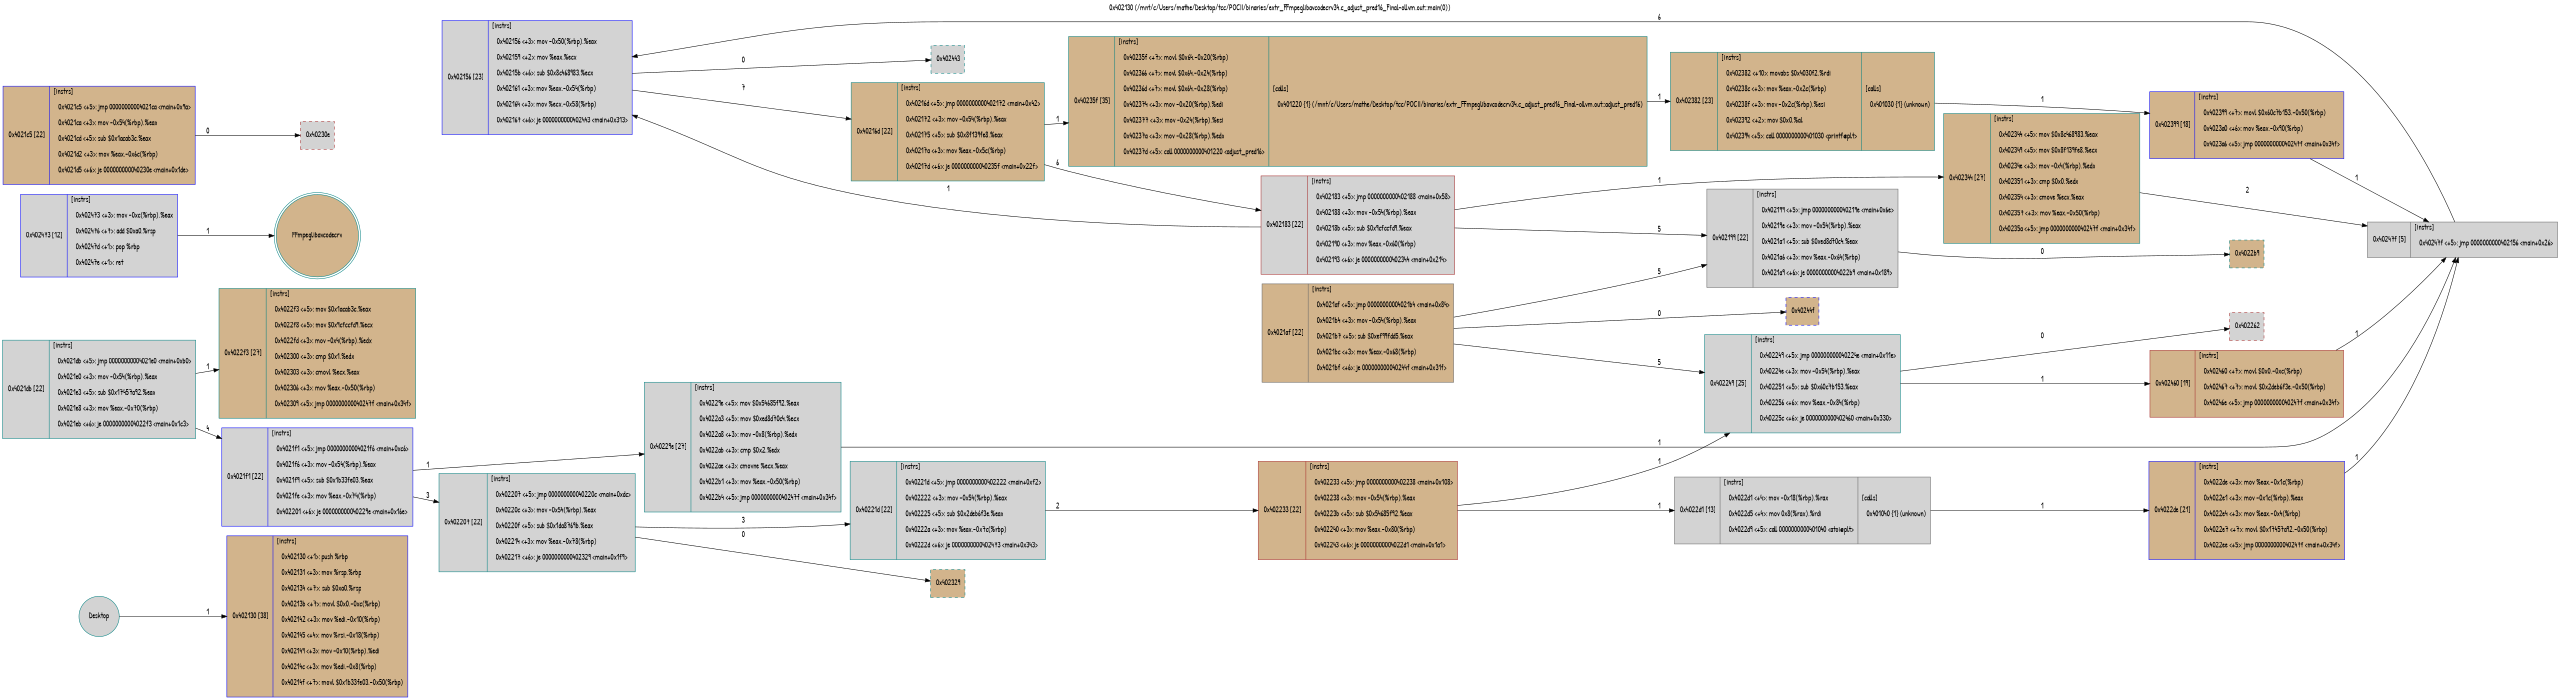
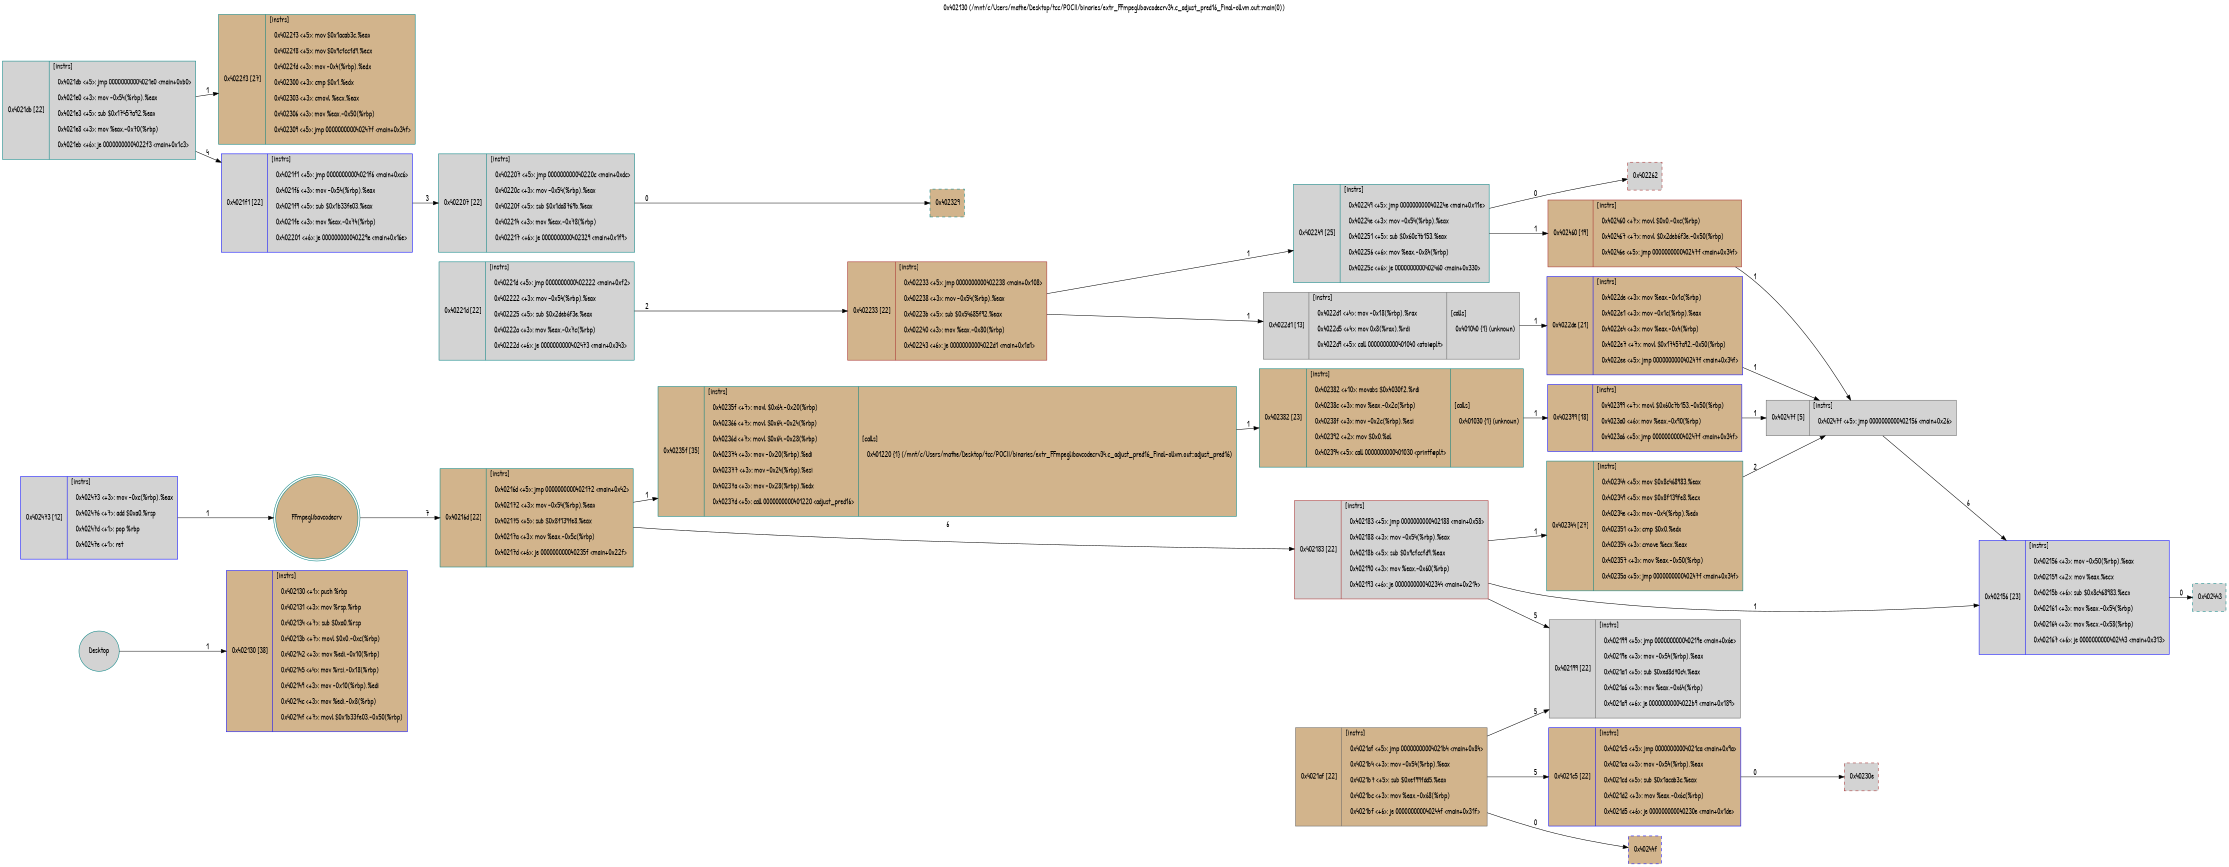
edge "0x402156 [23]" -> "0x40216d [22]": now "FFmpeglibavcodecrv" -> "0x40216d [22]"
node "0x4022b9": removed
edge "0x4021af [22]" -> "0x402249 [25]": now "0x4021af [22]" -> "0x4021c5 [22]"
node "0x40229e [27]": removed
edge "0x402207 [22]" -> "0x40221d [22]": removed, label "3"
